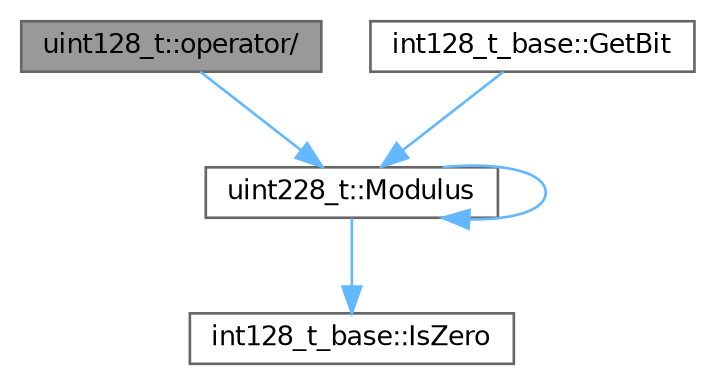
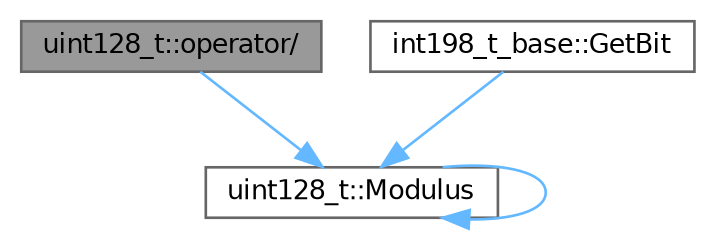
node "int128_t_base::GetBit": label "int128_t_base::GetBit" -> "int198_t_base::GetBit"
node "uint228_t::Modulus": label "uint228_t::Modulus" -> "uint128_t::Modulus"
node "int128_t_base::IsZero": removed
